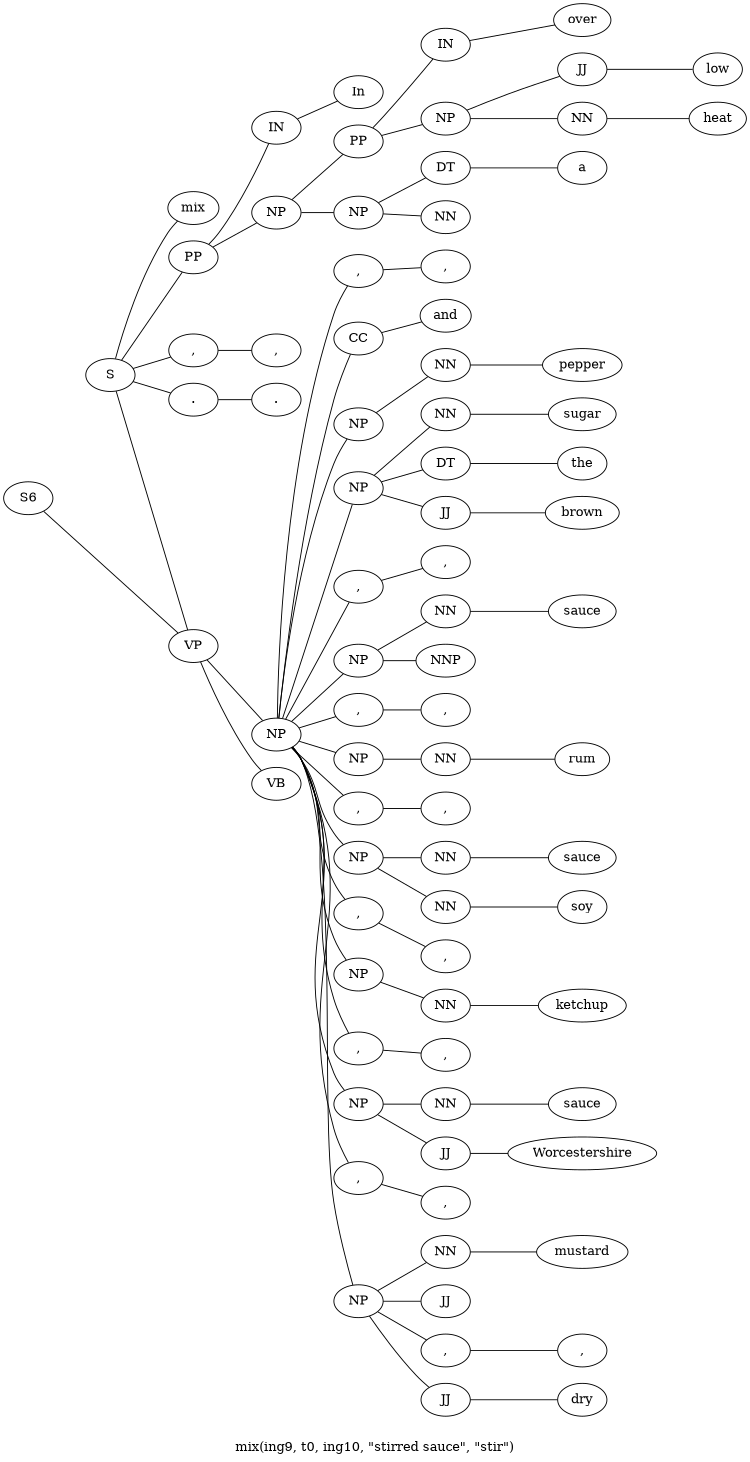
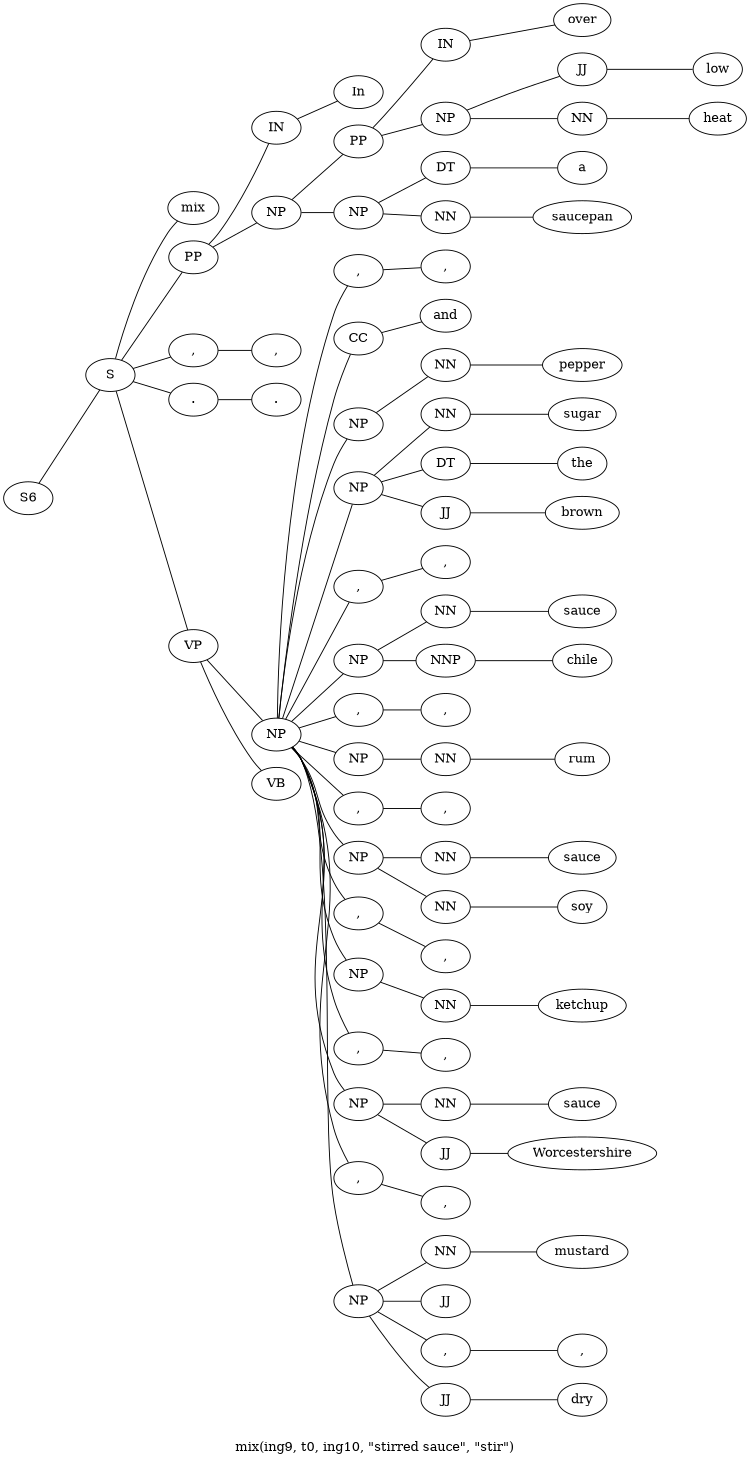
node "saucepan": added
edge "S6" -- "VP": now "S6" -- "S"
node "chile": added
